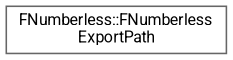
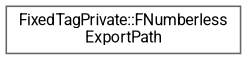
node "FNumberless::FNumberless ExportPath": label "FNumberless::FNumberless ExportPath" -> "FixedTagPrivate::FNumberless ExportPath"
